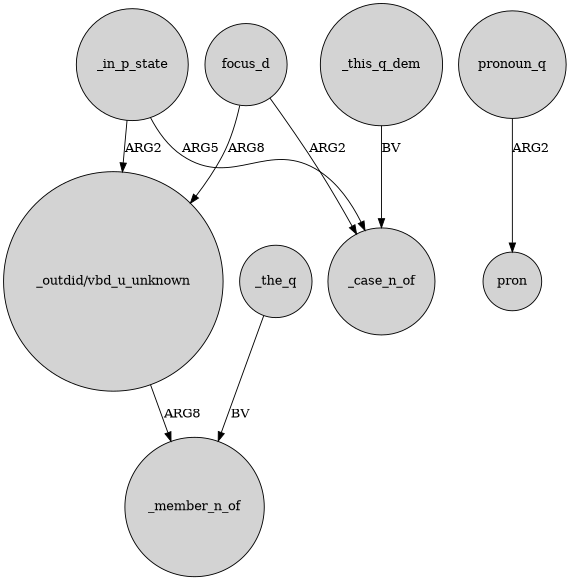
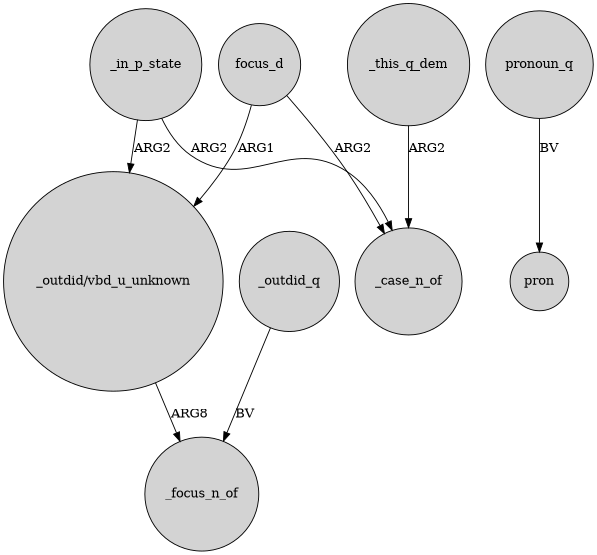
edge "_in_p_state" -> "_case_n_of": label "ARG5" -> "ARG2"
edge "focus_d" -> "_outdid/vbd_u_unknown": label "ARG8" -> "ARG1"
edge "_this_q_dem" -> "_case_n_of": label "BV" -> "ARG2"
edge "pronoun_q" -> "pron": label "ARG2" -> "BV"
node "_the_q": label "_the_q" -> "_outdid_q"
node "_member_n_of": label "_member_n_of" -> "_focus_n_of"
